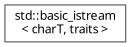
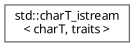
node "std::basic_istream < charT, traits >": label "std::basic_istream < charT, traits >" -> "std::charT_istream < charT, traits >"
